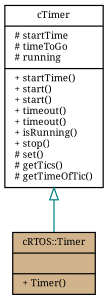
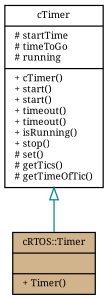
node "cTimer": text "+ startTime()" -> "+ cTimer()"
